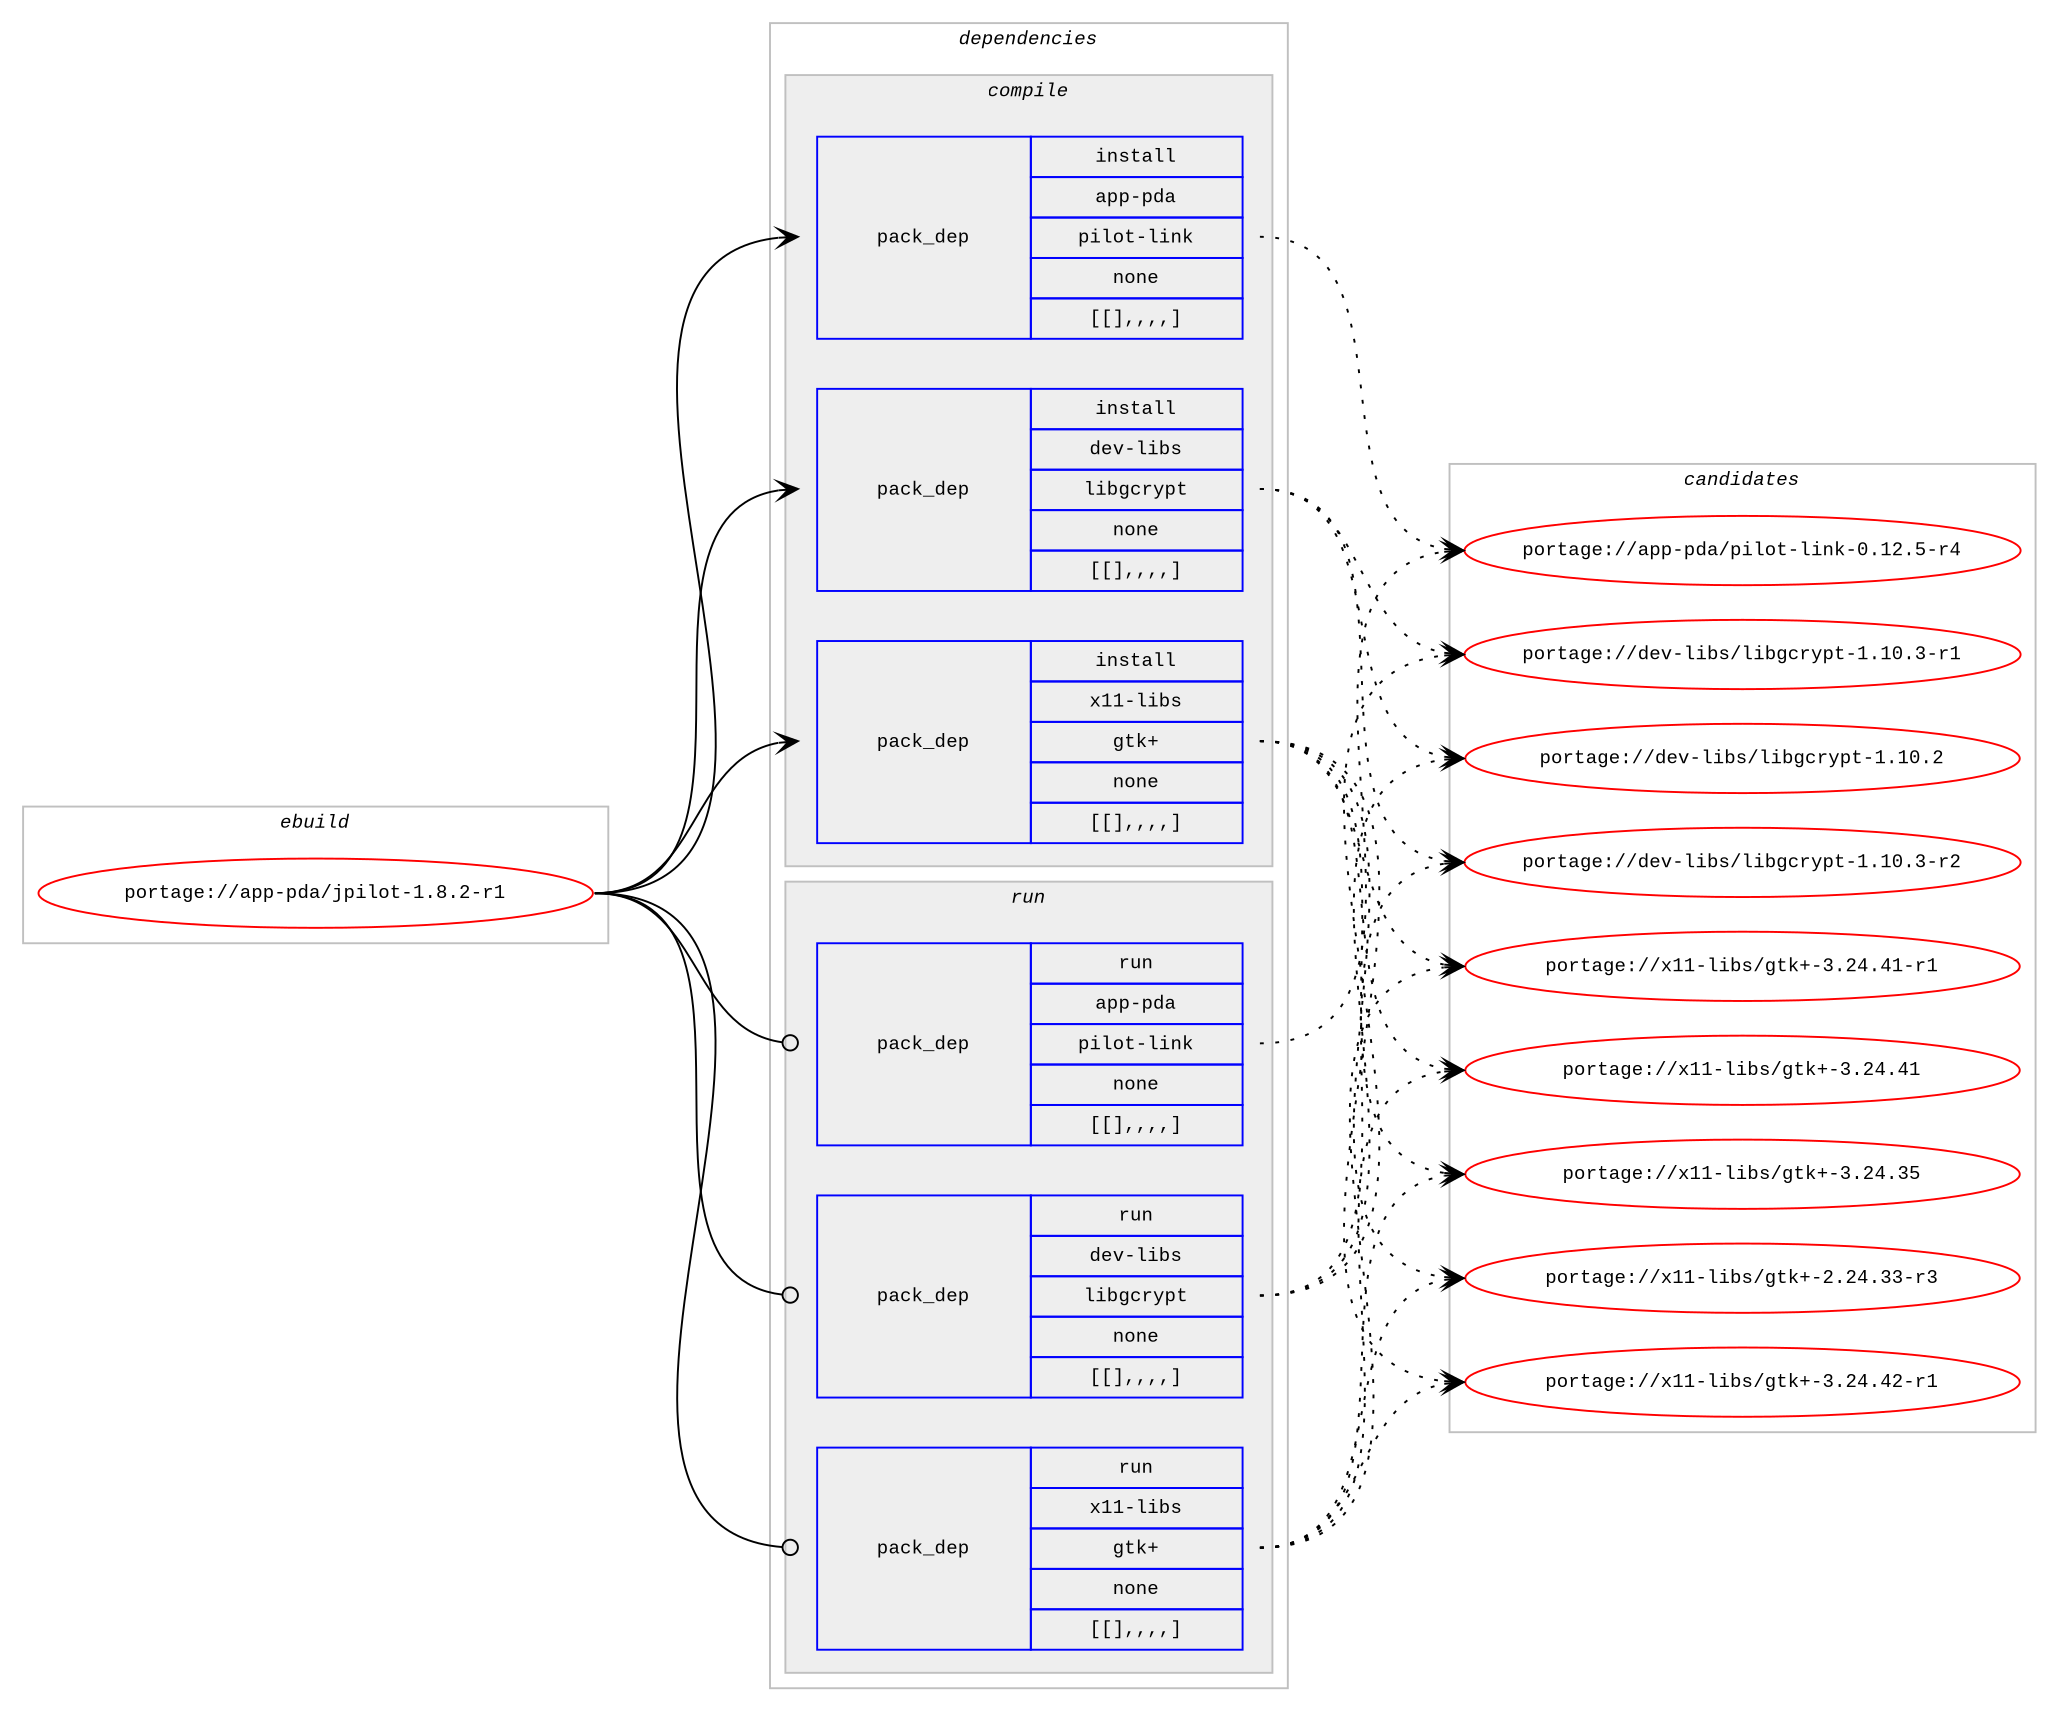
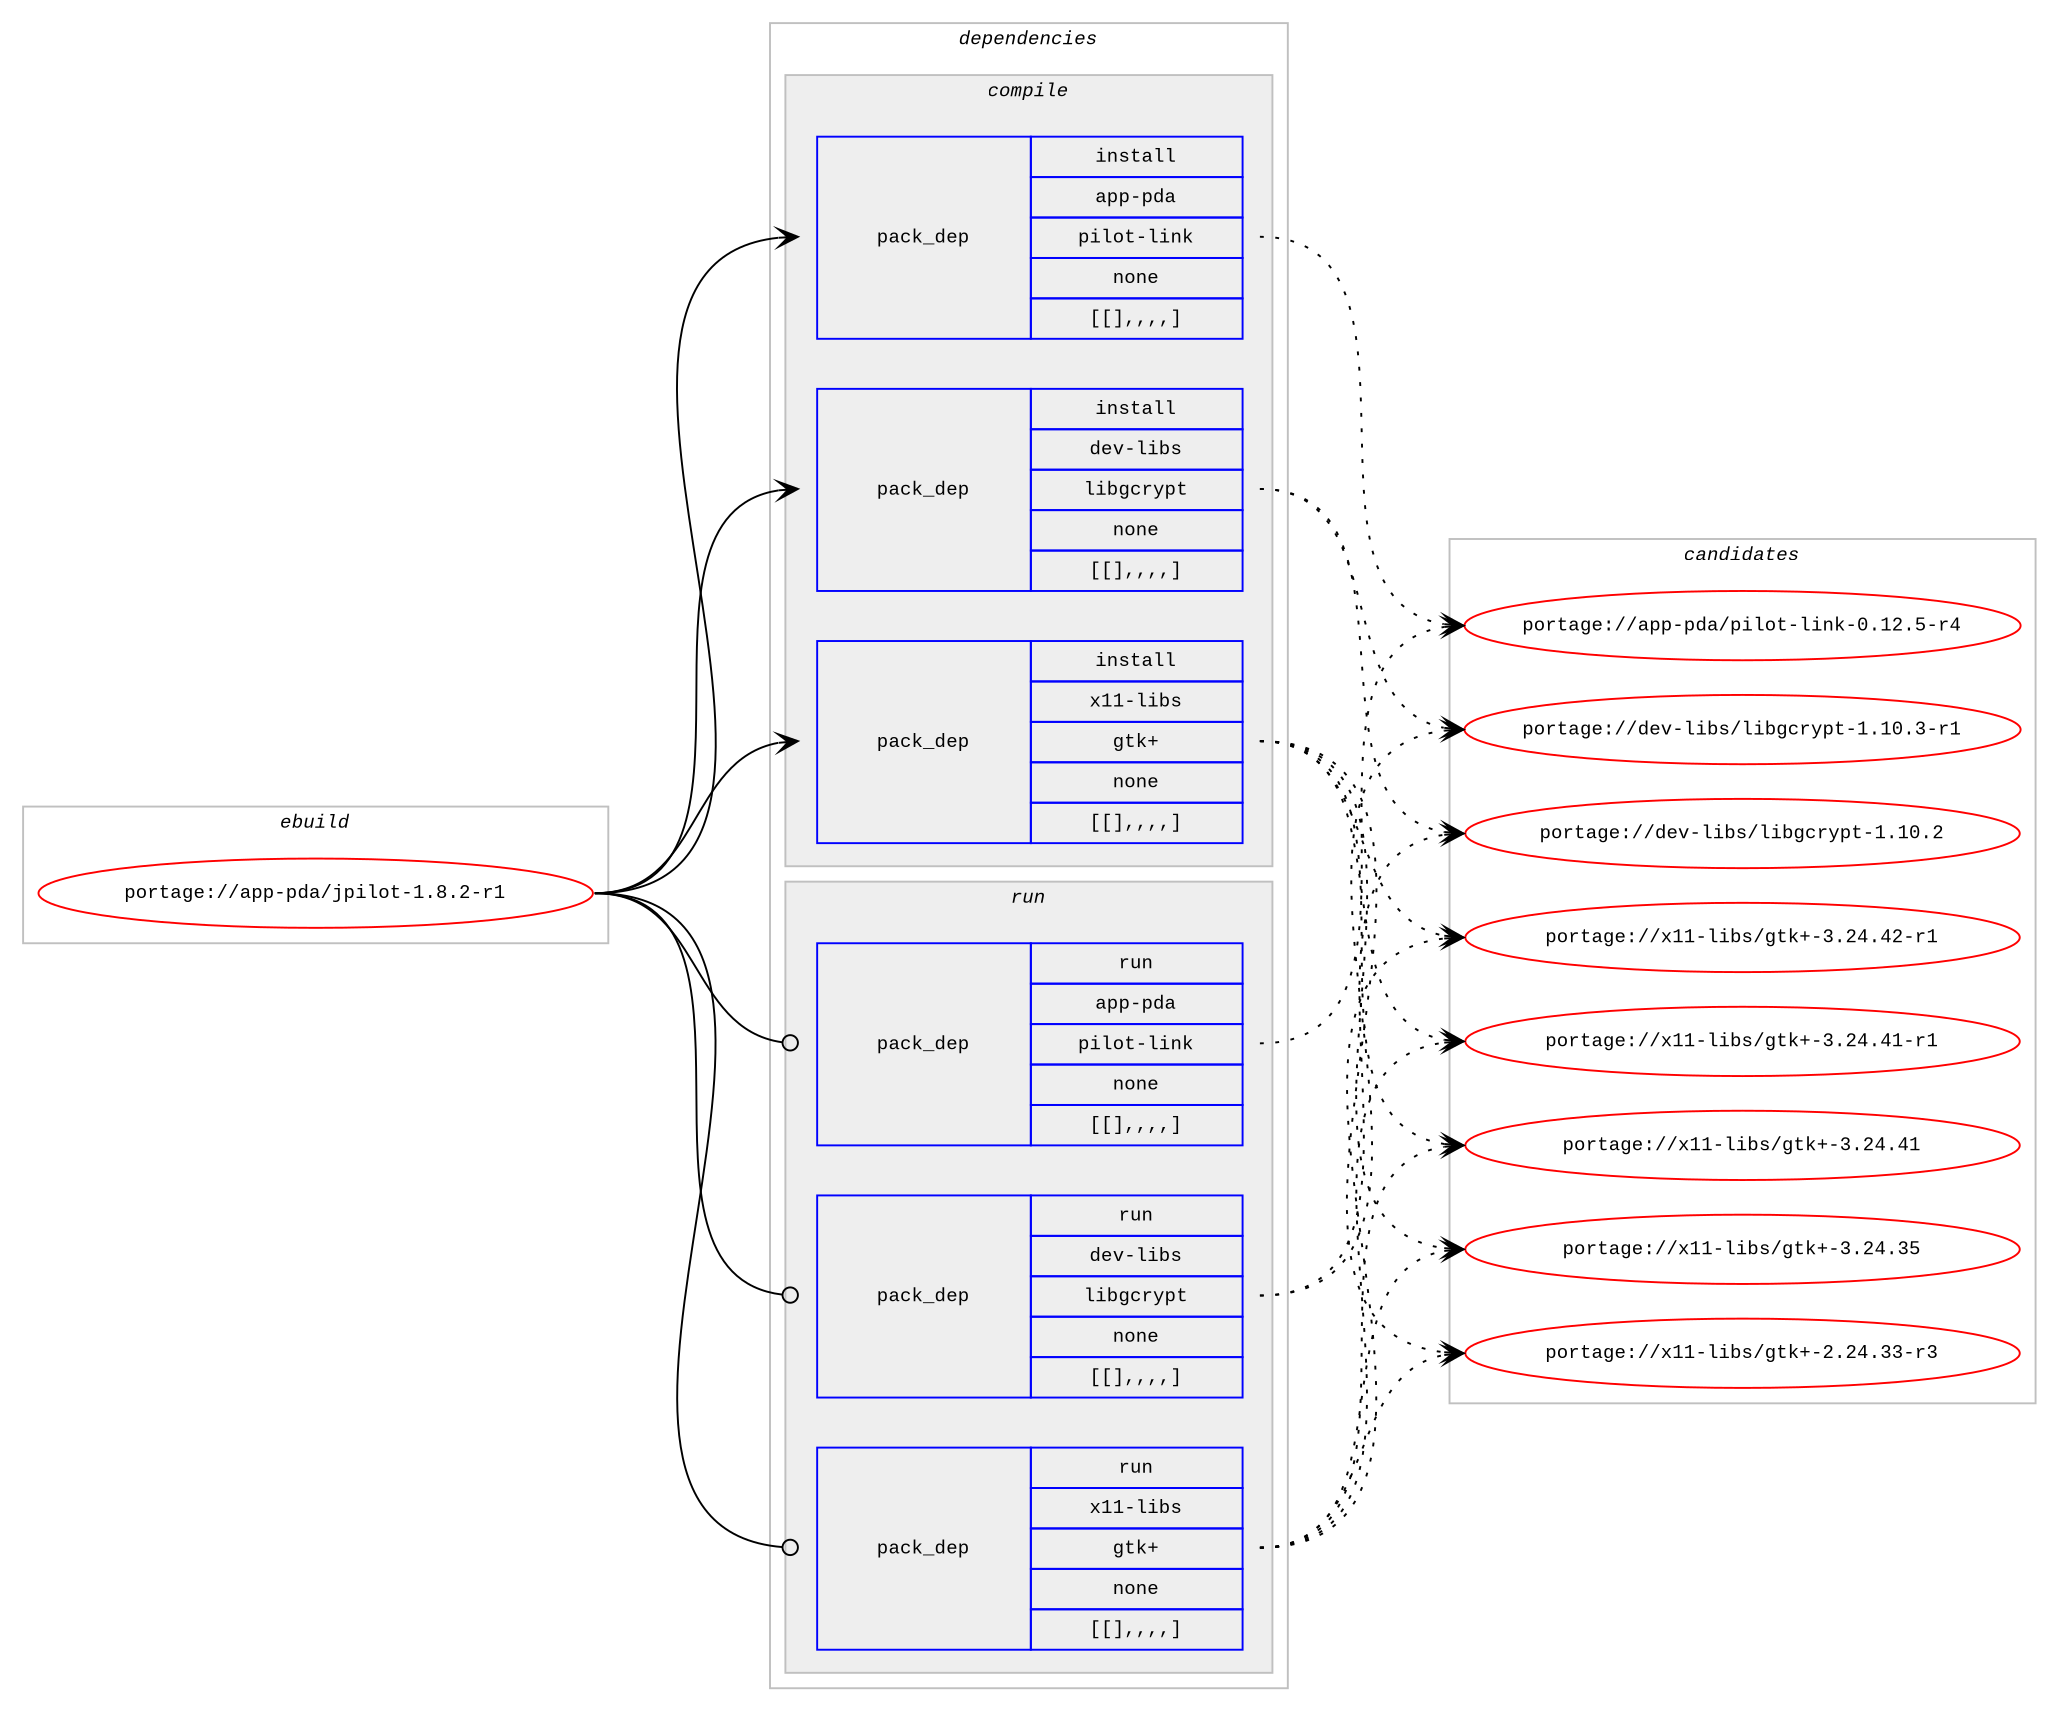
node "portage://dev-libs/libgcrypt-1.10.3-r2": removed
